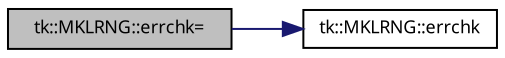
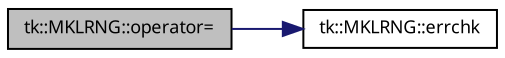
node "tk::MKLRNG::errchk=": label "tk::MKLRNG::errchk=" -> "tk::MKLRNG::operator="
